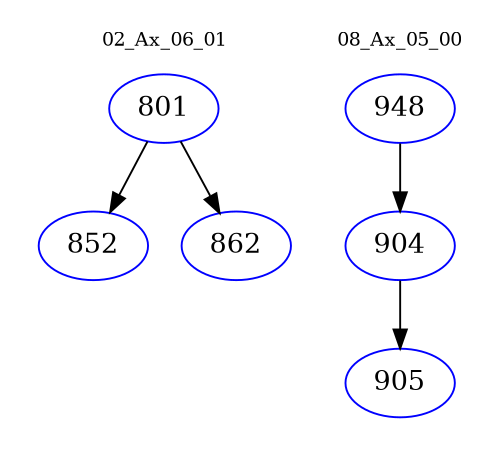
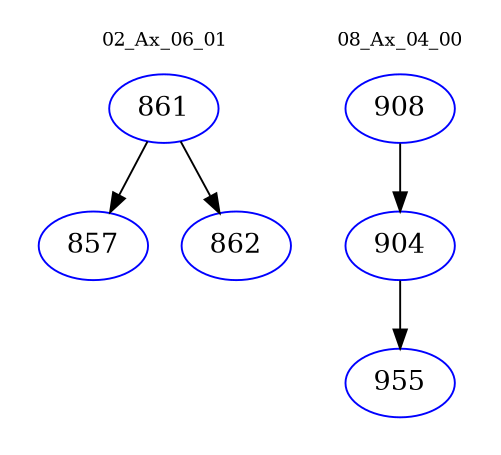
cluster "08_Ax_05_00": label "08_Ax_05_00" -> "08_Ax_04_00"
node "801": label "801" -> "861"
node "948": label "948" -> "908"
node "852": label "852" -> "857"
node "905": label "905" -> "955"
